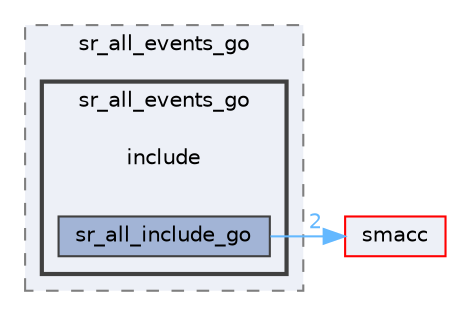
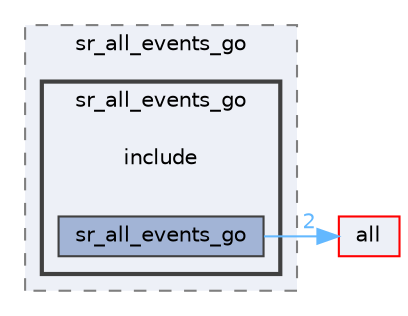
node "sr_all_include_go": label "sr_all_include_go" -> "sr_all_events_go"
node "smacc": label "smacc" -> "all"
